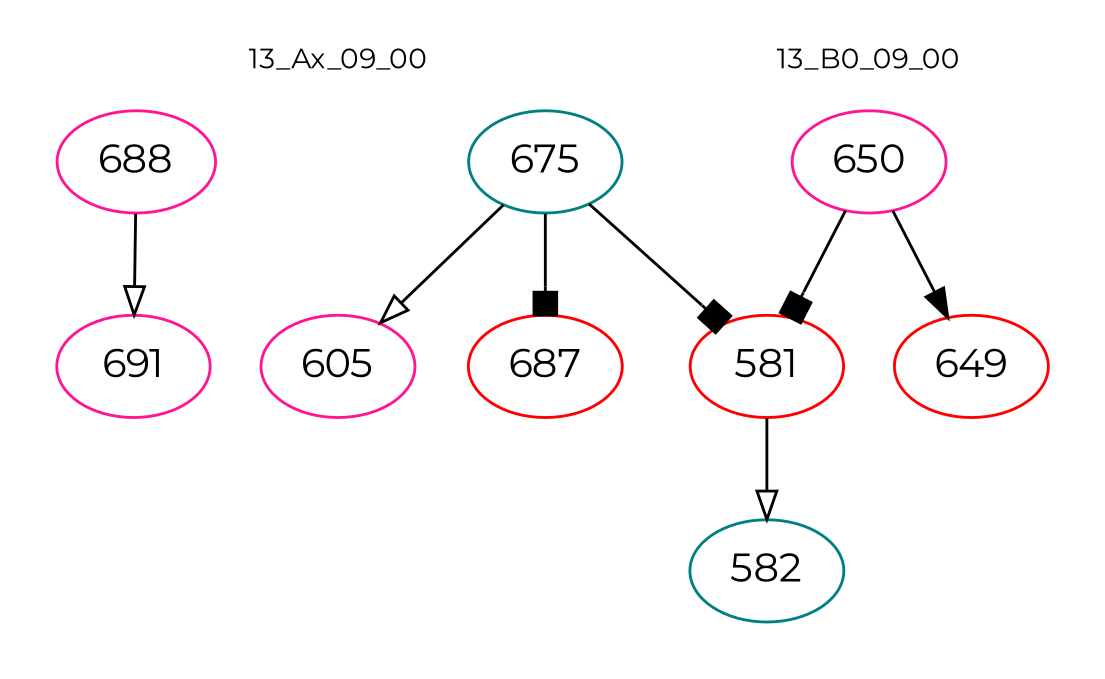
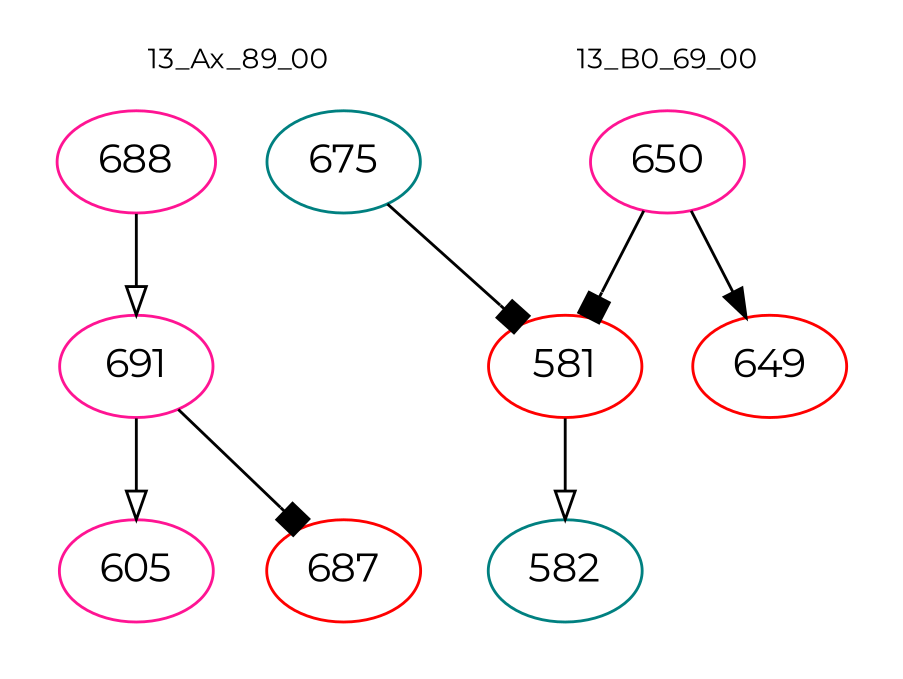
cluster "13_Ax_09_00": label "13_Ax_09_00" -> "13_Ax_89_00"
cluster "13_B0_09_00": label "13_B0_09_00" -> "13_B0_69_00"
edge "675" -> "687": now "691" -> "687"
edge "675" -> "605": now "691" -> "605"
